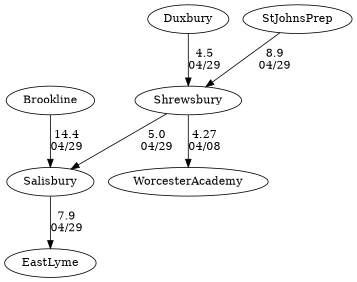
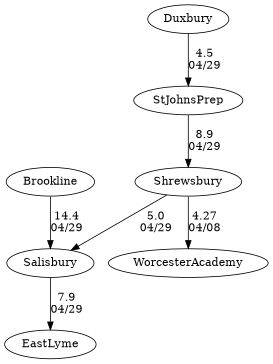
edge "Duxbury" -> "Shrewsbury": now "Duxbury" -> "StJohnsPrep"
